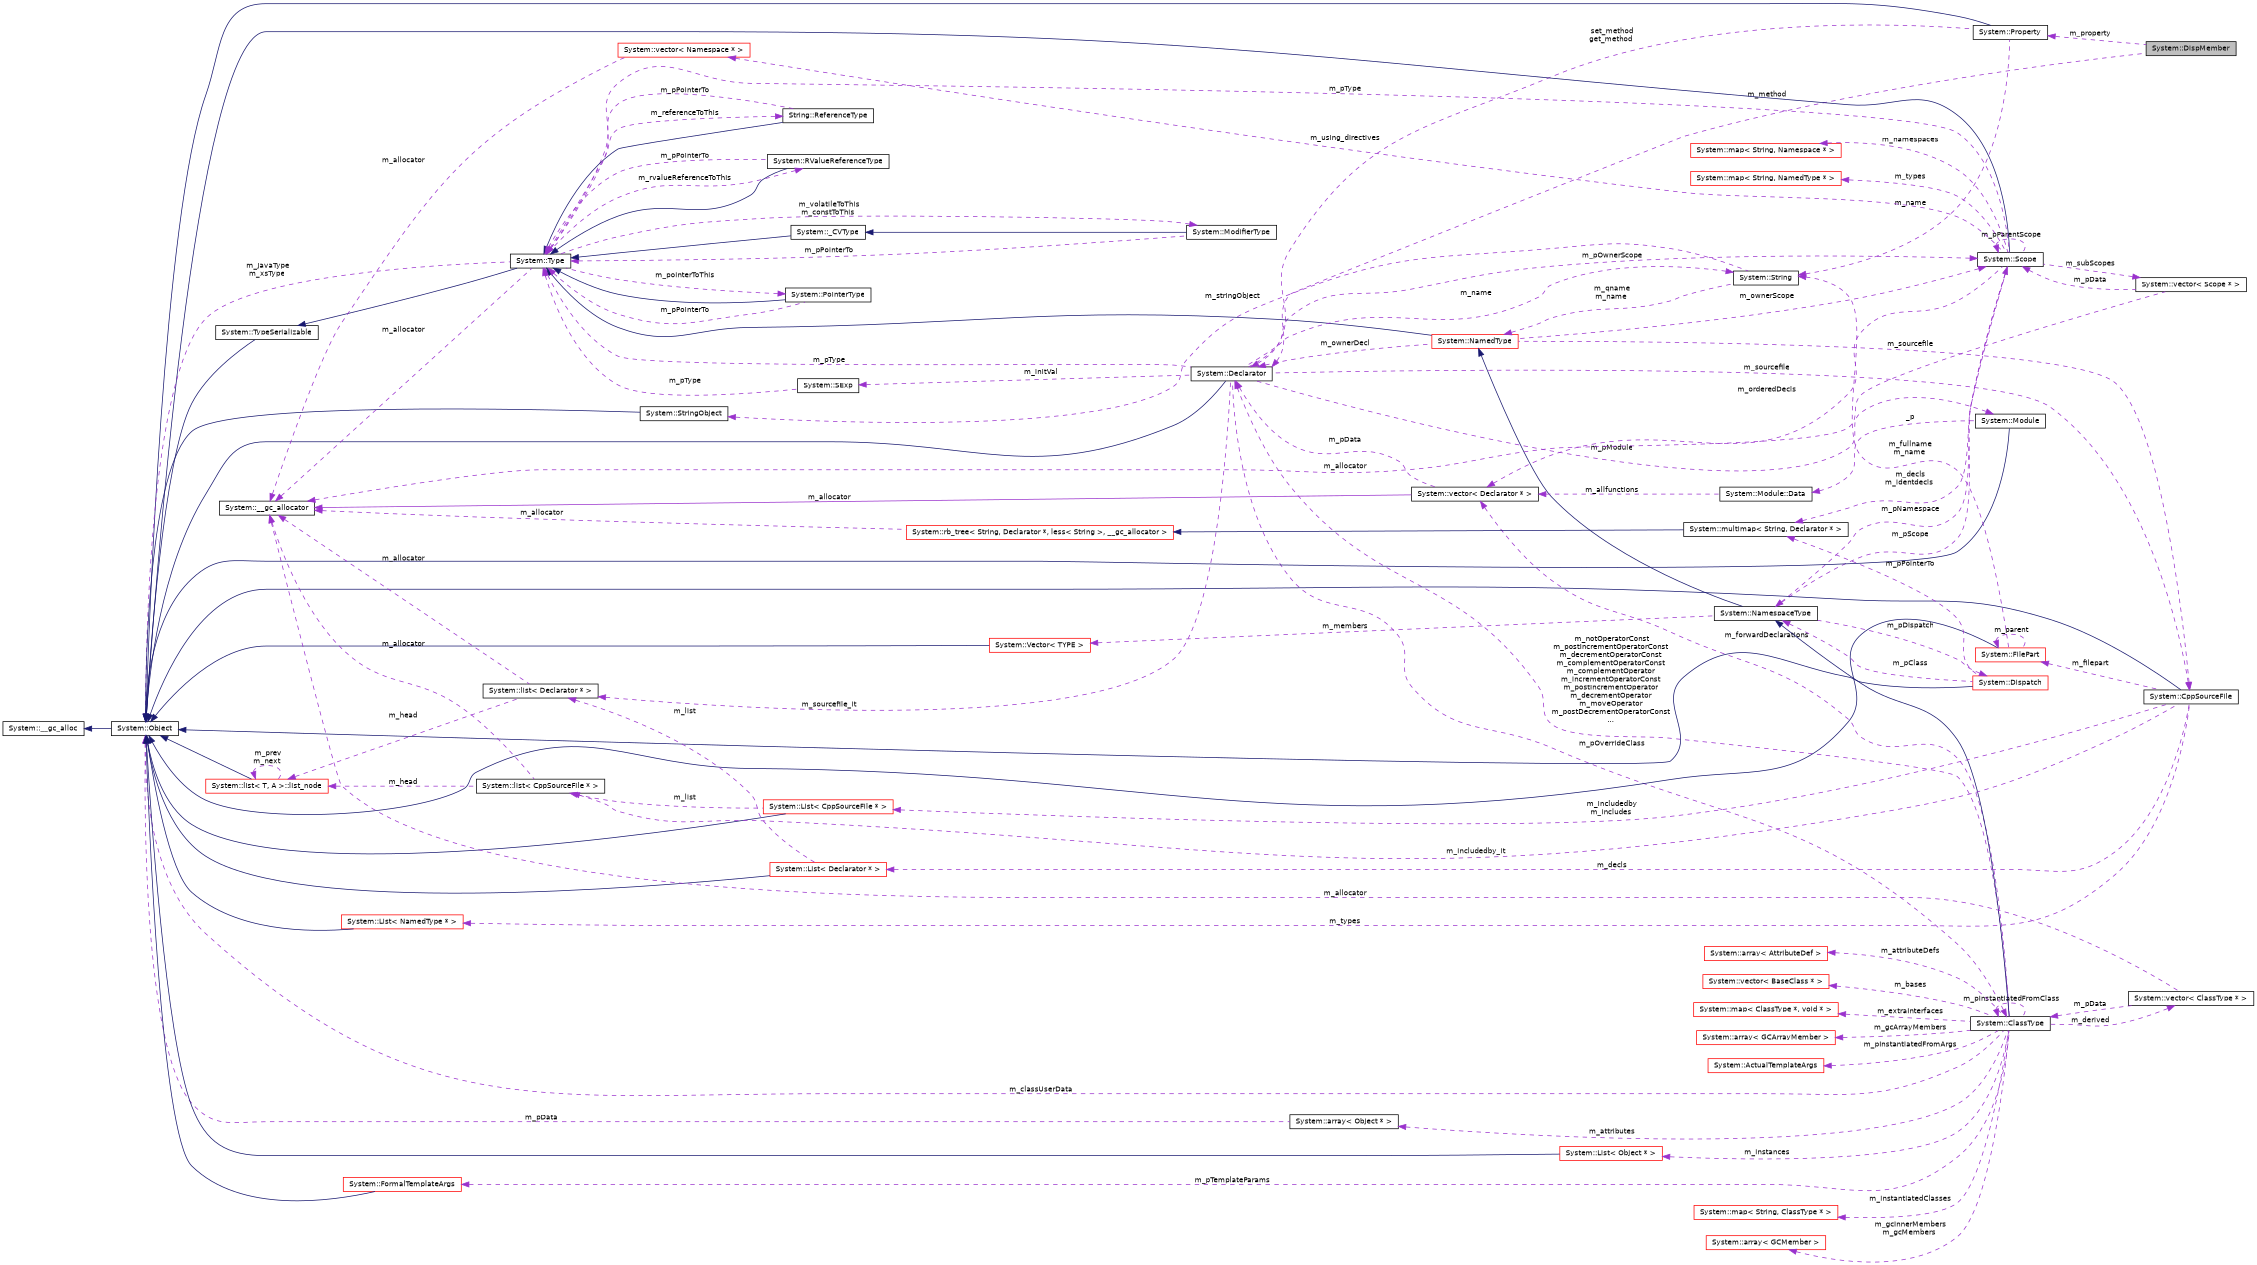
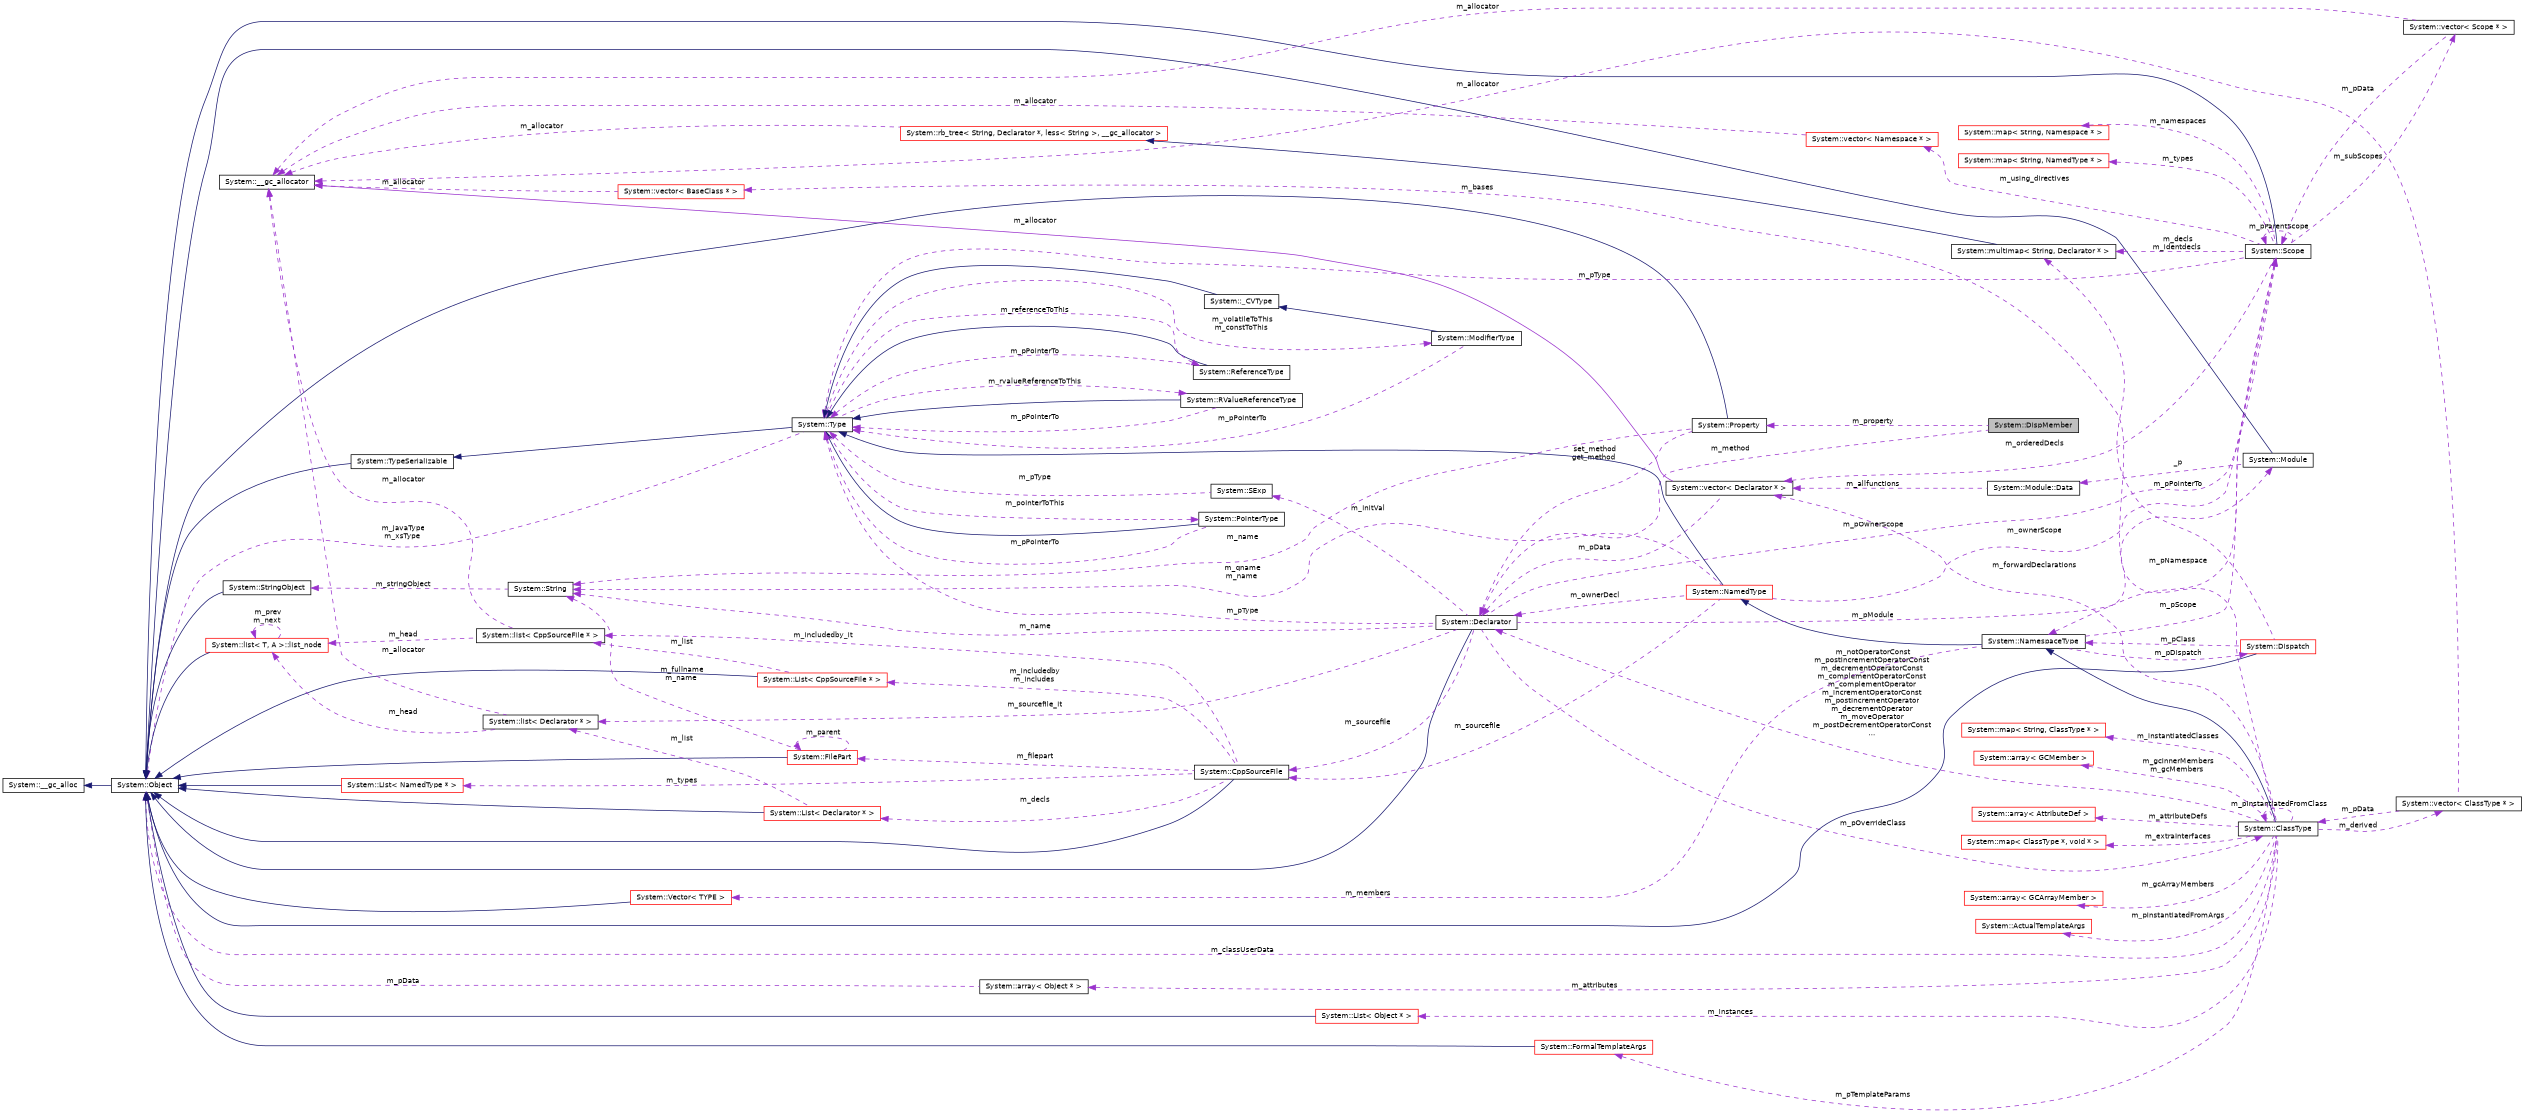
node "String::ReferenceType": label "String::ReferenceType" -> "System::ReferenceType"
edge "System::String" -> "System::NamedType": reversed
edge "System::Type" -> "System::__gc_allocator": now "System::vector< BaseClass * >" -> "System::__gc_allocator"
